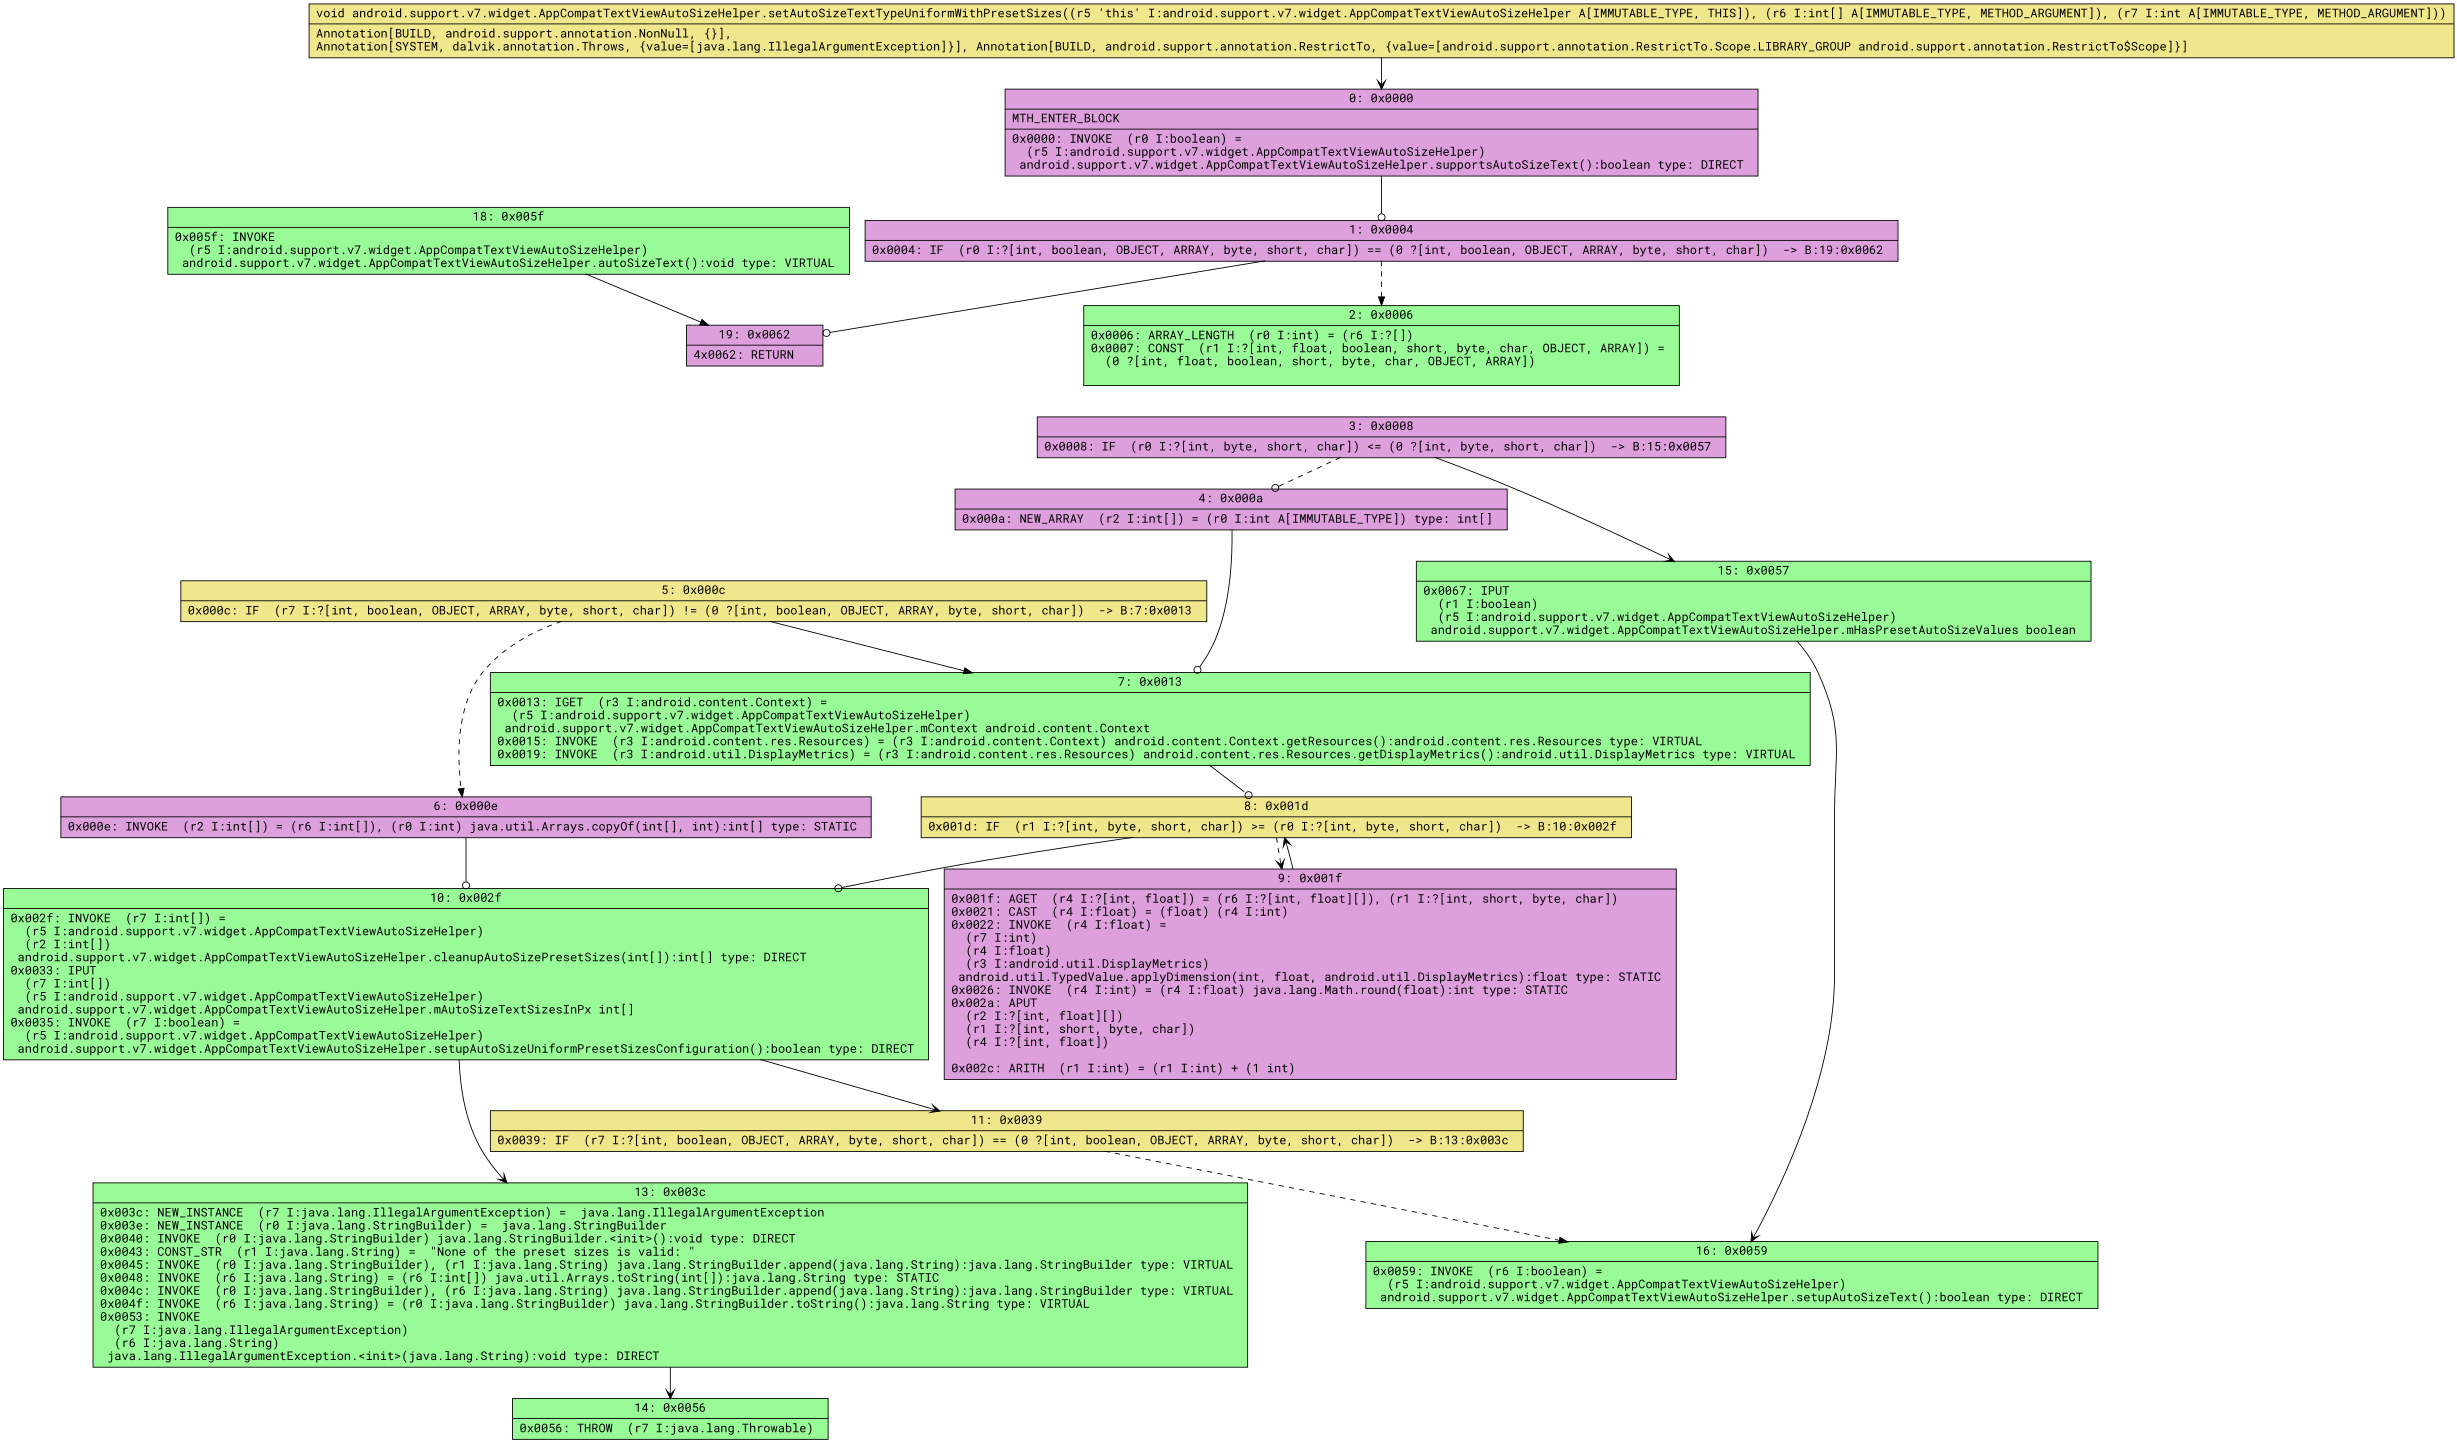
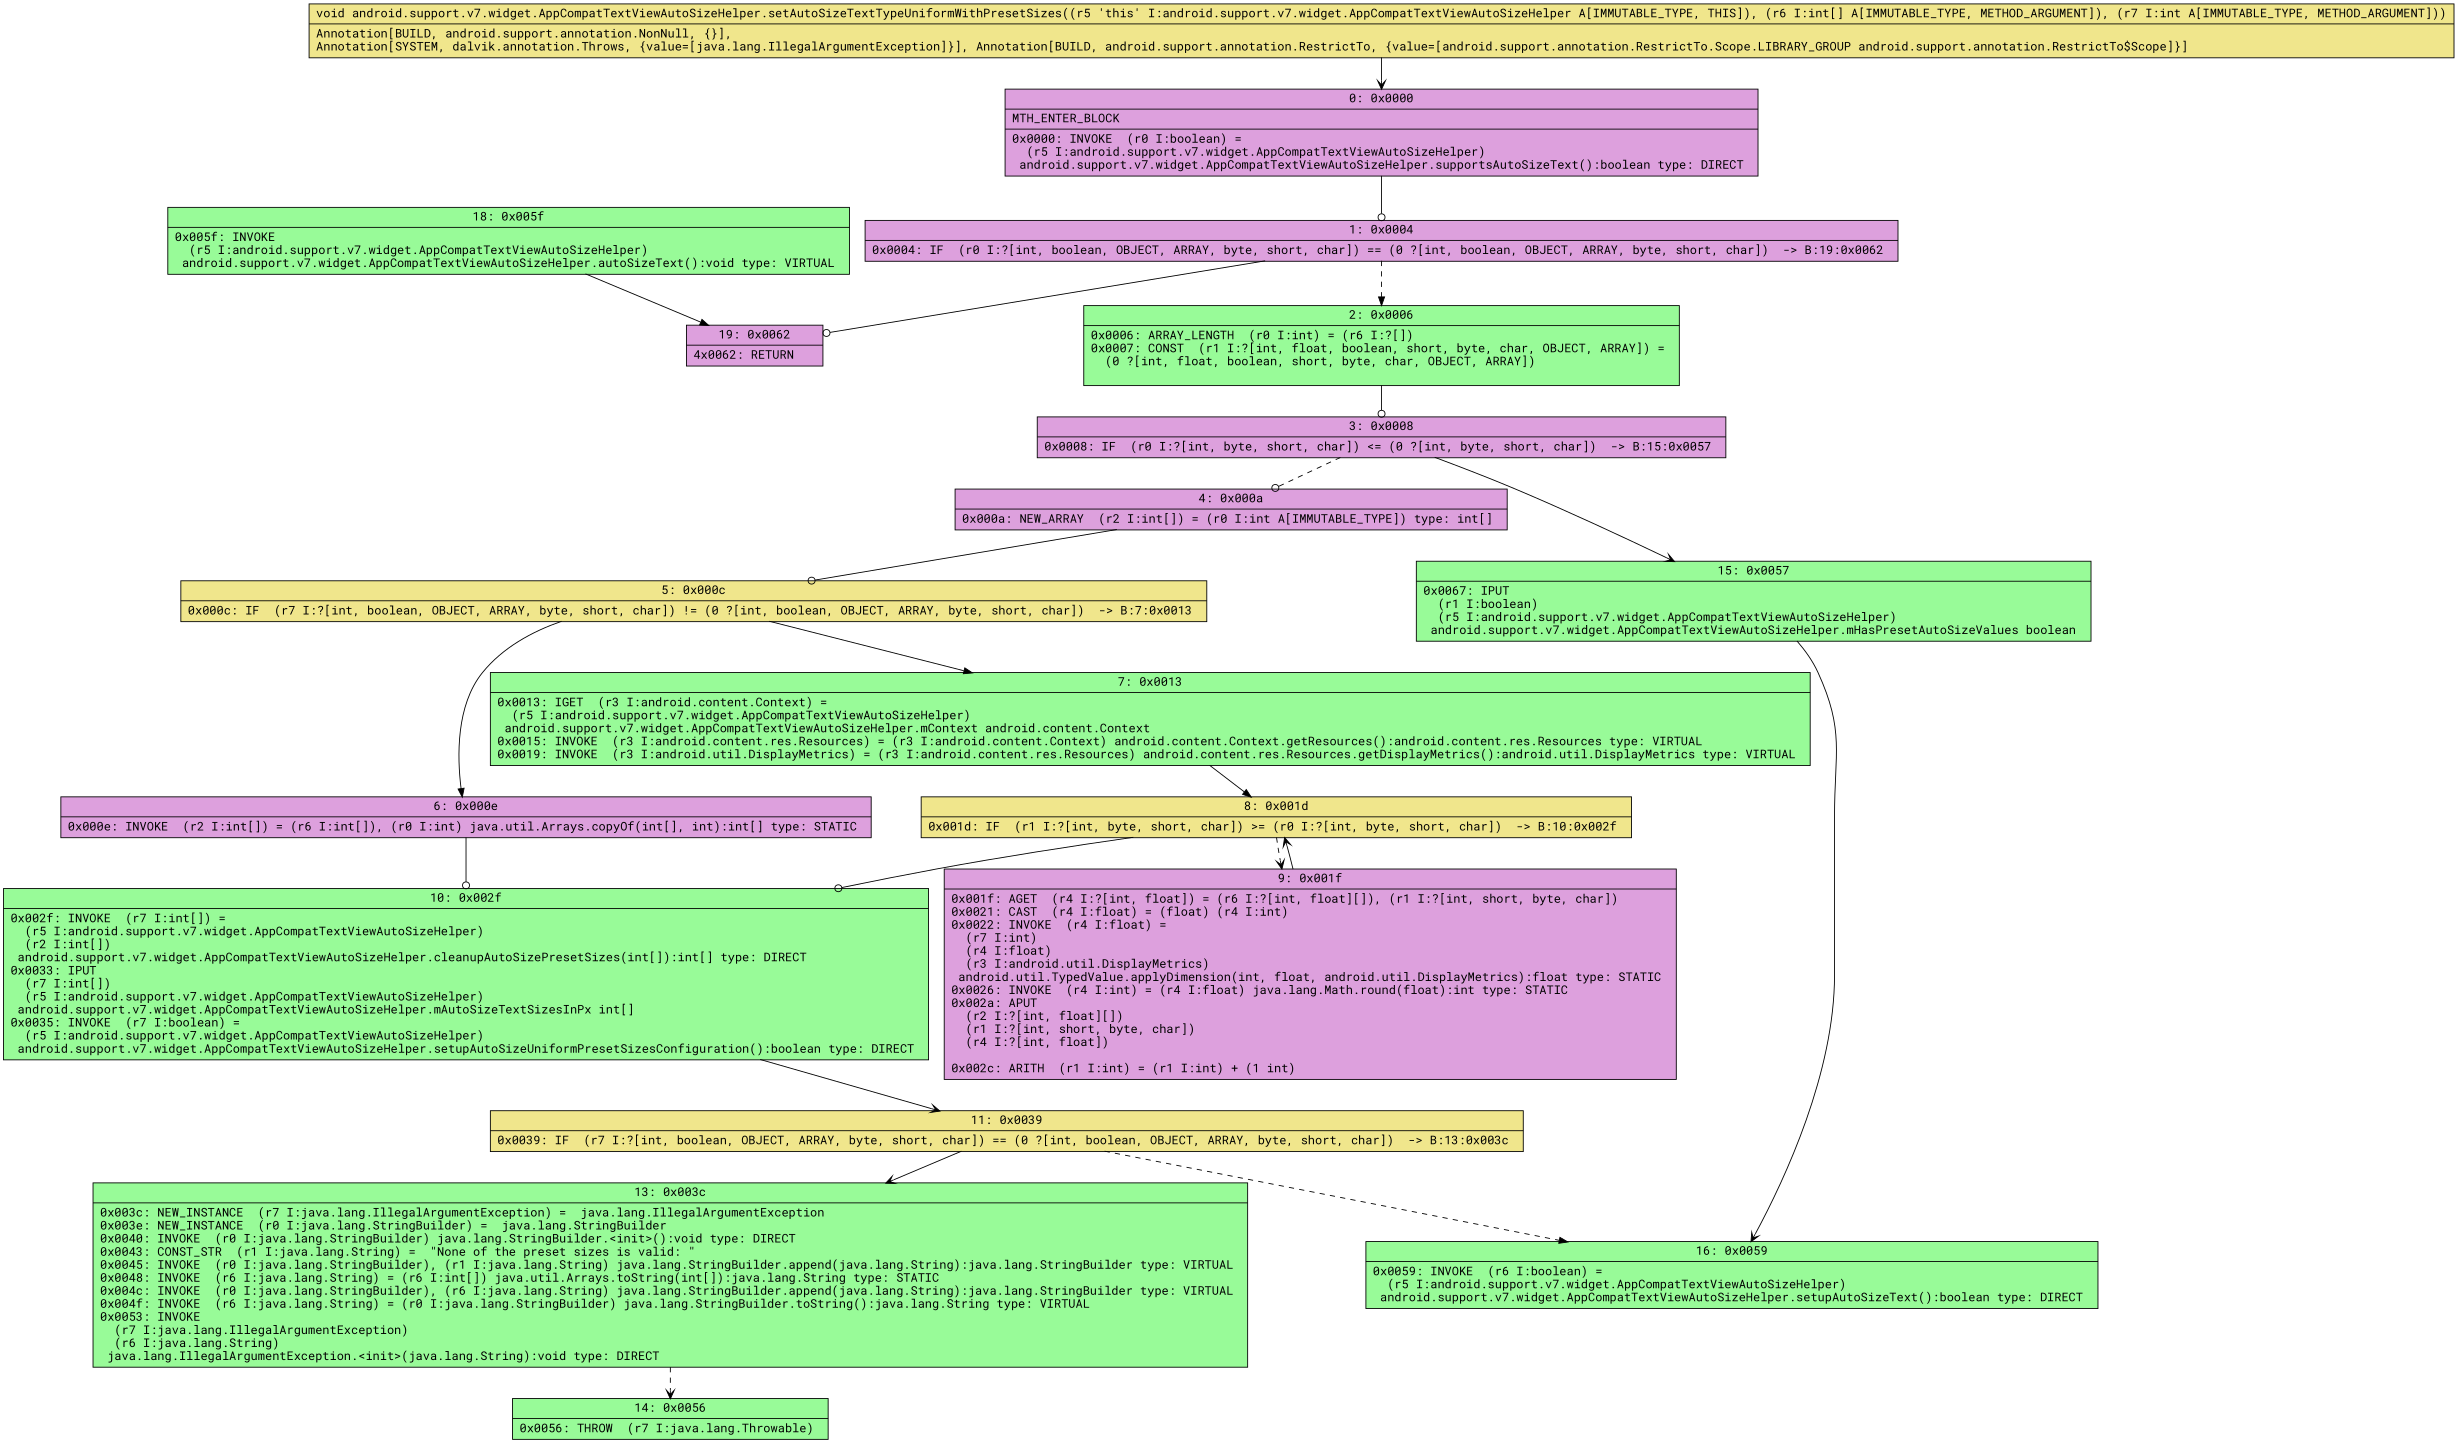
edge "2: 0x0006" -> "3: 0x0008": added
edge "4: 0x000a" -> "7: 0x0013": now "4: 0x000a" -> "5: 0x000c"
edge "5: 0x000c" -> "6: 0x000e": style dashed -> solid
edge "7: 0x0013" -> "8: 0x001d": arrowhead odot -> normal
edge "10: 0x002f" -> "13: 0x003c": now "11: 0x0039" -> "13: 0x003c"
edge "13: 0x003c" -> "14: 0x0056": style solid -> dashed
